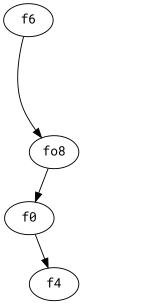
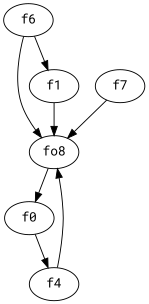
node "f1": added
node "f7": added
edge "f4" -> "fo8": added
